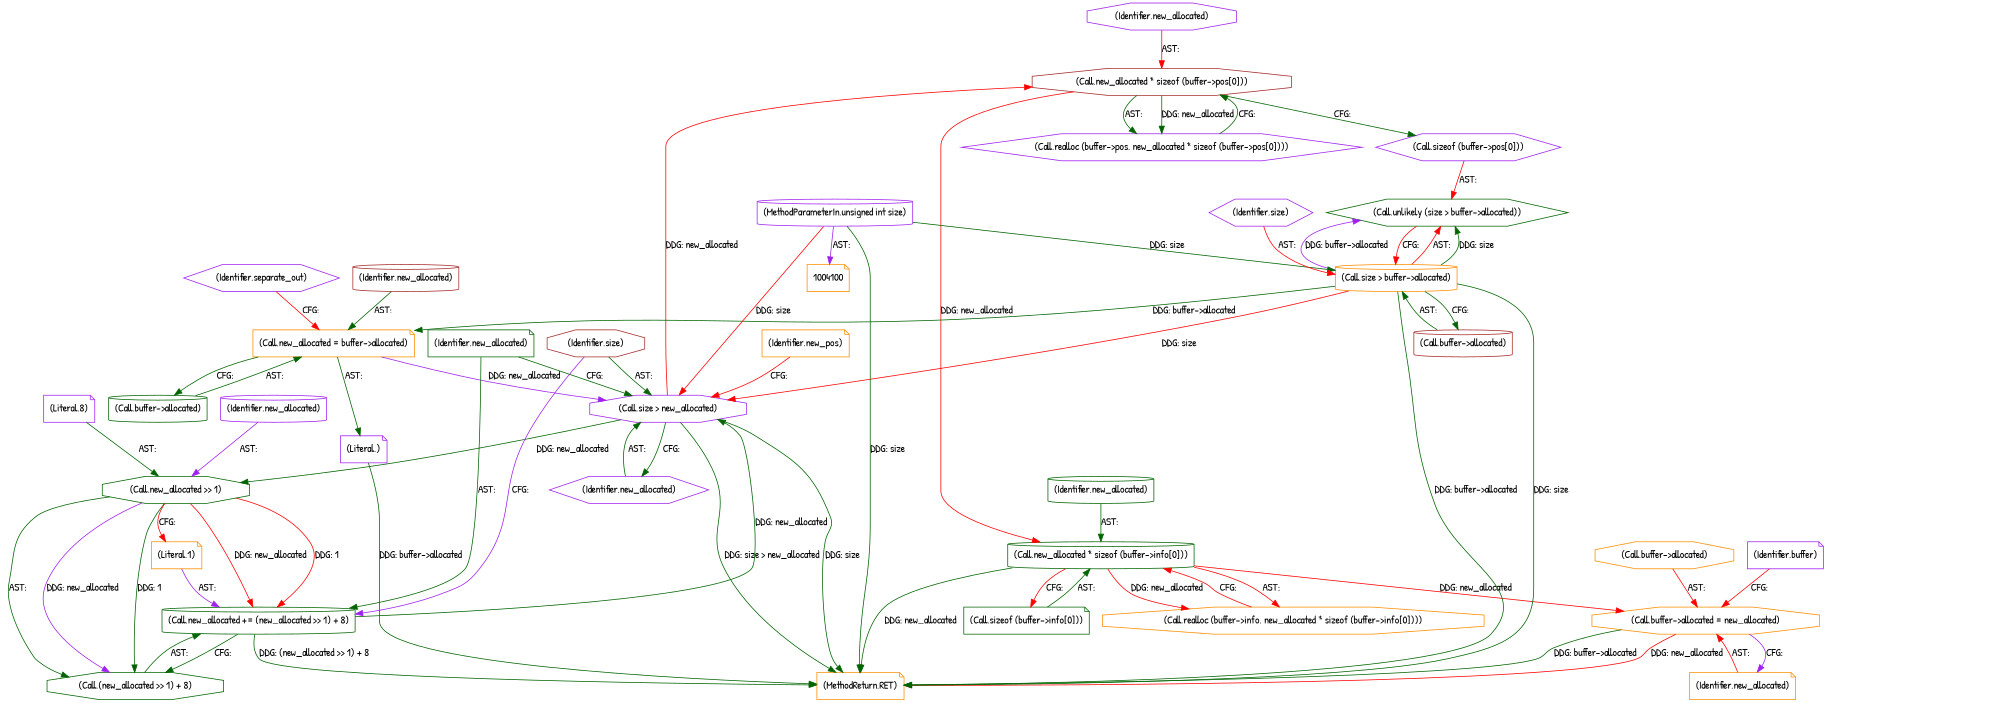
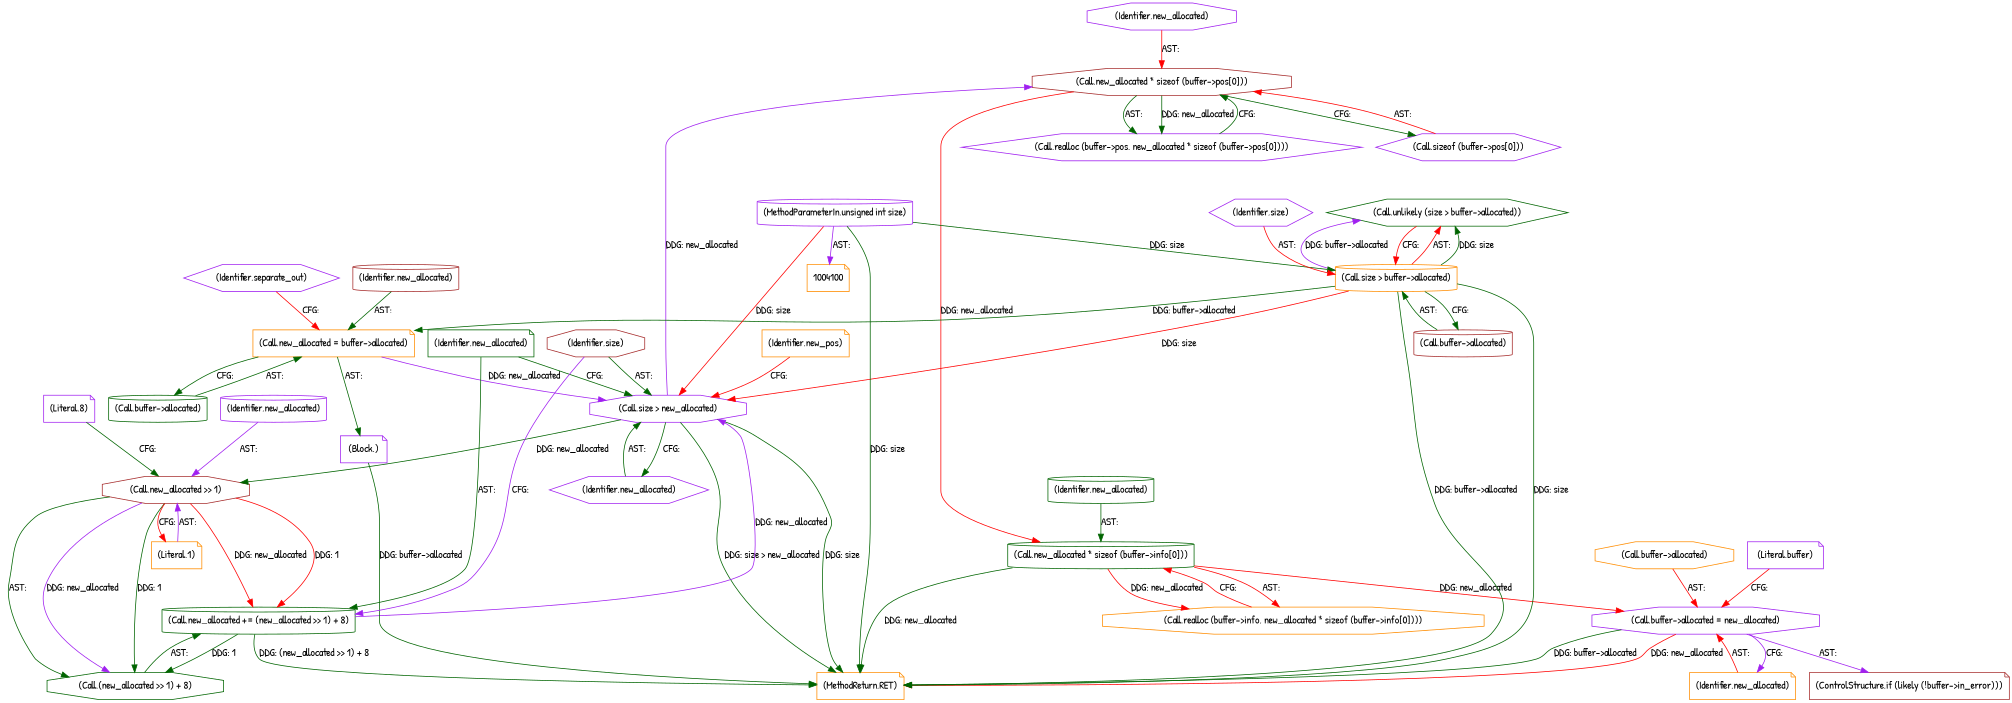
edge "(Call,size > new_allocated)" -> "(Call,new_allocated * sizeof (buffer->pos[0]))": color red -> purple
edge "(Call,sizeof (buffer->pos[0]))" -> "(Call,unlikely (size > buffer->allocated))": now "(Call,sizeof (buffer->pos[0]))" -> "(Call,new_allocated * sizeof (buffer->pos[0]))"
edge "(Literal,8)" -> "(Call,new_allocated >> 1)": label "AST: " -> "CFG: "
node "(Literal,)": label "(Literal,)" -> "(Block,)"
node "(Call,new_allocated >> 1)": color darkgreen -> brown
node "(Identifier,buffer)": label "(Identifier,buffer)" -> "(Literal,buffer)"
edge "(Literal,1)" -> "(Call,new_allocated += (new_allocated >> 1) + 8)": now "(Literal,1)" -> "(Call,new_allocated >> 1)"
edge "(Call,new_allocated += (new_allocated >> 1) + 8)" -> "(Call,size > new_allocated)": color darkgreen -> purple
node "(Call,sizeof (buffer->info[0]))": removed
node "(Call,buffer->allocated = new_allocated)": color darkorange -> purple
edge "(Call,new_allocated += (new_allocated >> 1) + 8)" -> "(Call,(new_allocated >> 1) + 8)": label "CFG: " -> "DDG: 1"
node "(ControlStructure,if (likely (!buffer->in_error)))": added
